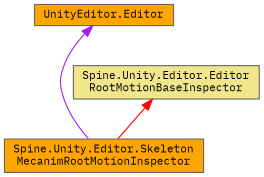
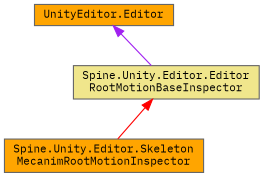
edge "Spine.Unity.Editor.Skeleton MecanimRootMotionInspector" -> "UnityEditor.Editor": now "Spine.Unity.Editor.Editor RootMotionBaseInspector" -> "UnityEditor.Editor"
